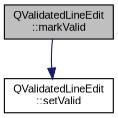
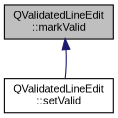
edge "QValidatedLineEdit ::markValid" -> "QValidatedLineEdit ::setValid": reversed
